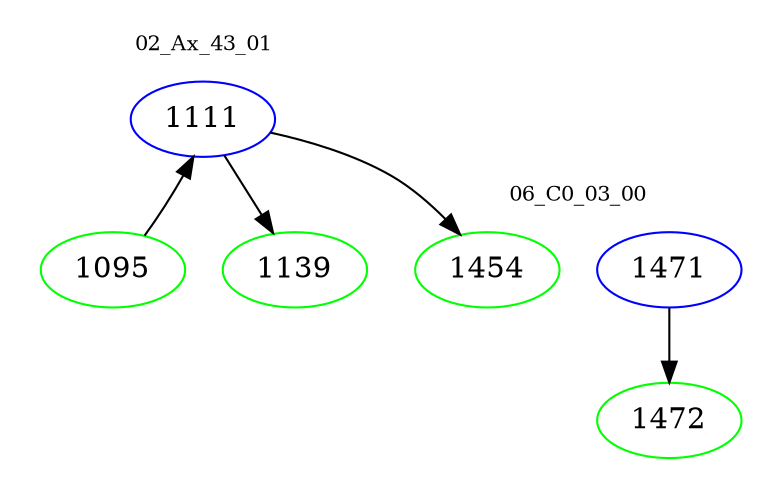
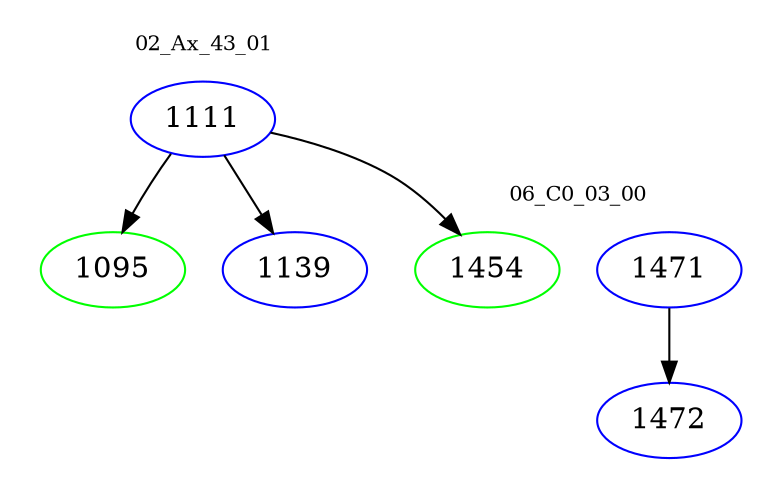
edge "1095" -> "1111": reversed
node "1139": color green -> blue
node "1472": color green -> blue
